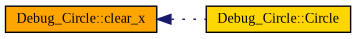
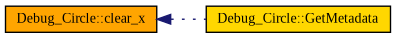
node "Debug_Circle::Circle": label "Debug_Circle::Circle" -> "Debug_Circle::GetMetadata"
